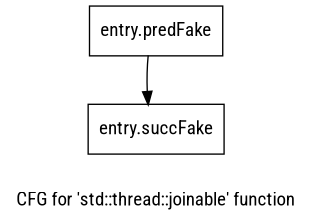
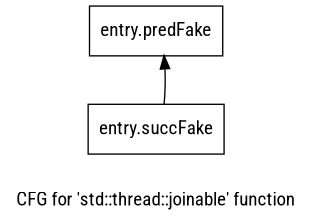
edge "entry.predFake" -> "entry.succFake": reversed
